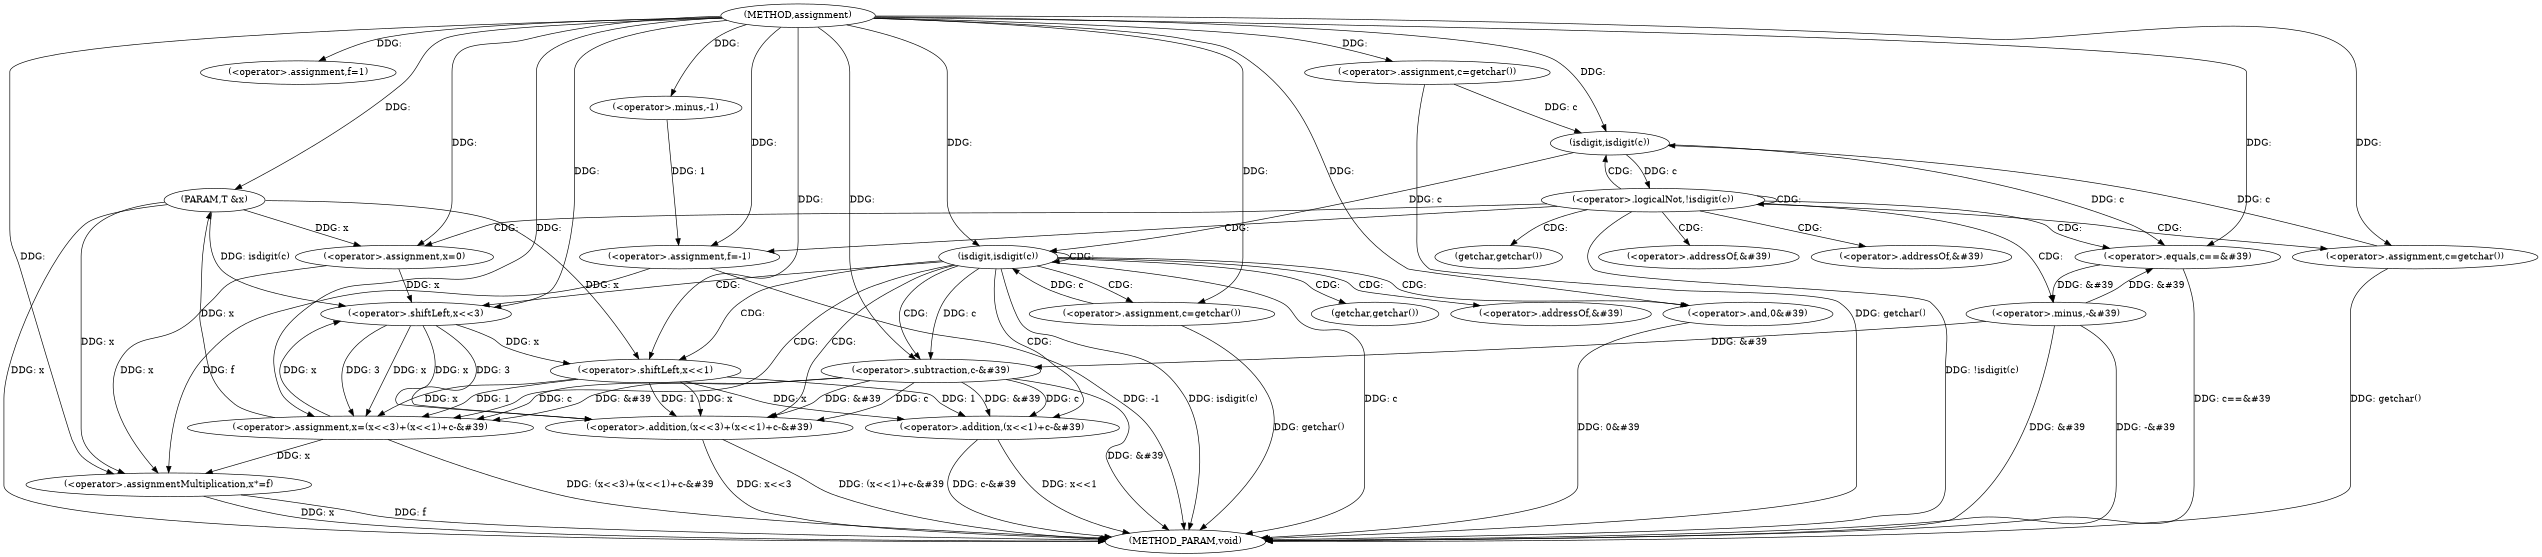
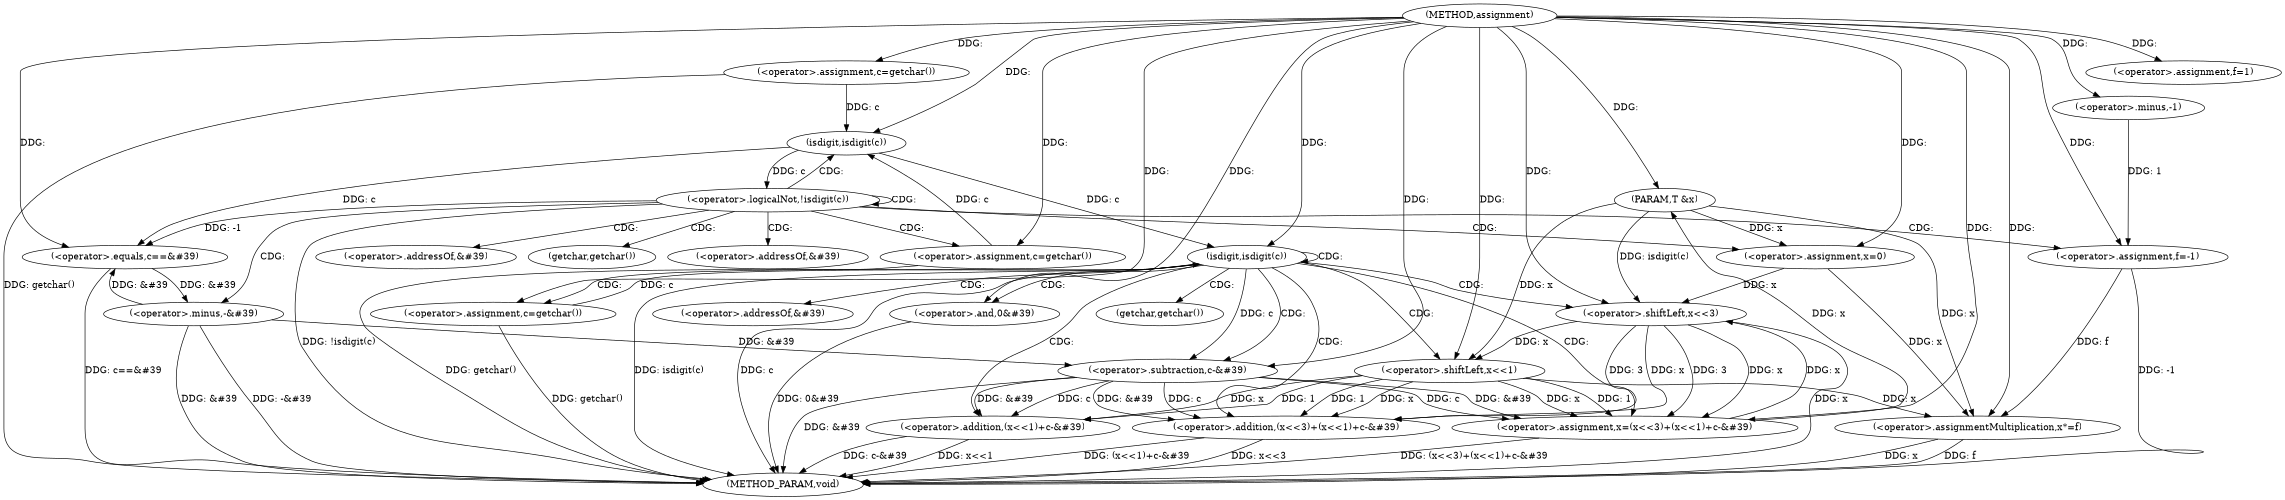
edge "(<operator>.logicalNot,!isdigit(c))" -> "(<operator>.equals,c==&#39)": label "CDG: " -> "DDG: -1"
edge "(<operator>.assignment,x=(x<<3)+(x<<1)+c-&#39)" -> "(<operator>.assignmentMultiplication,x*=f)": now "(<operator>.shiftLeft,x<<1)" -> "(<operator>.assignmentMultiplication,x*=f)"
edge "(PARAM,T &x)" -> "(METHOD_PARAM,void)": now "(<operator>.shiftLeft,x<<3)" -> "(METHOD_PARAM,void)"
